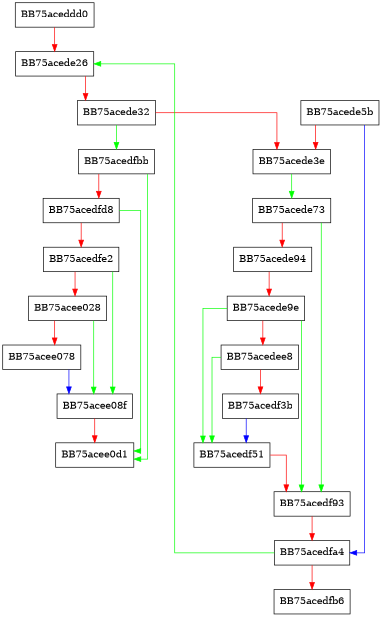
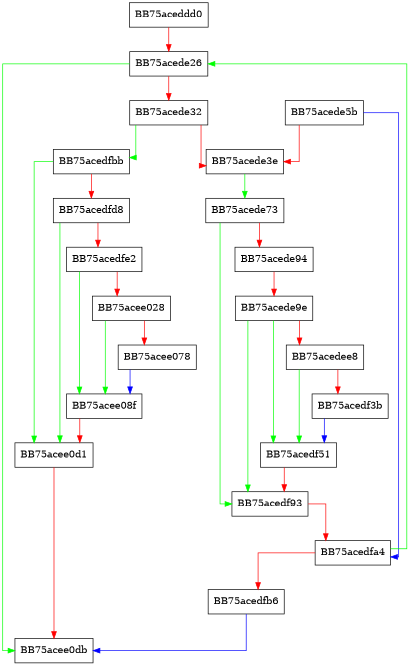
node "BB75acee0db": added
